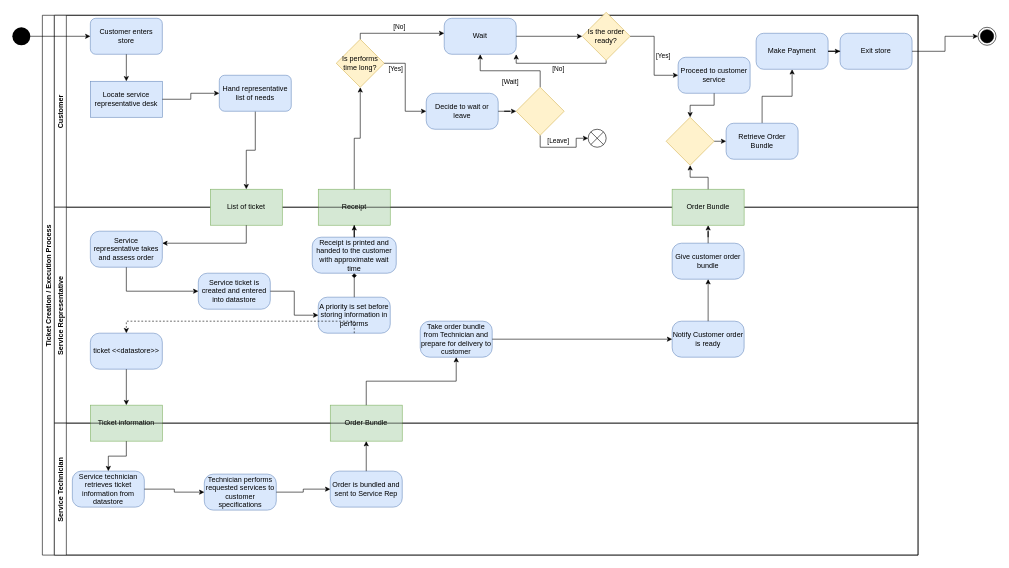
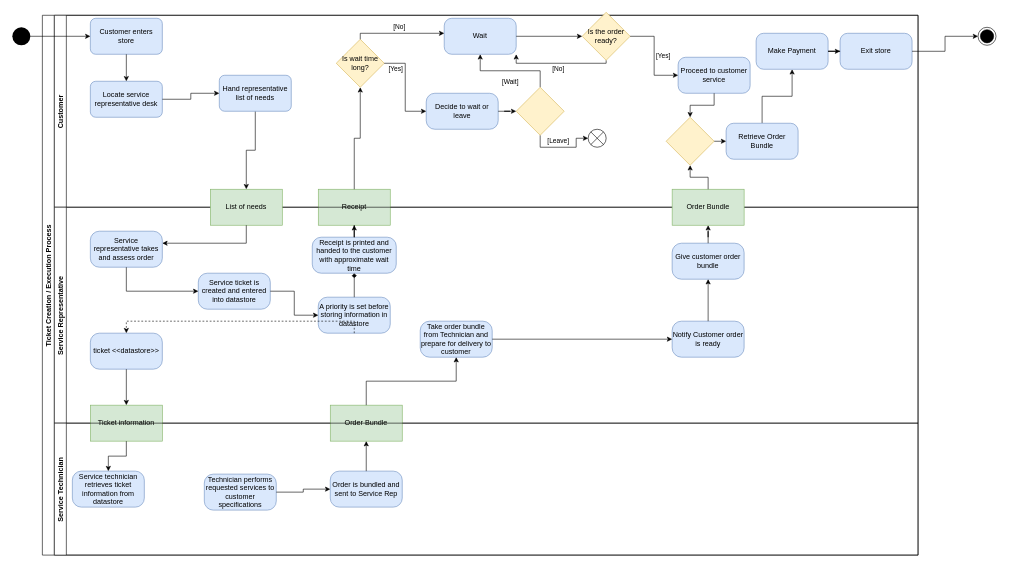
node "Is performs time long?": label "Is performs time long?" -> "Is wait time long?"
node "Locate service representative desk": shape rectangle -> rounded rectangle
node "List of ticket": label "List of ticket" -> "List of needs"
node "A priority is set before storing information in performs": label "A priority is set before storing information in performs" -> "A priority is set before storing information in datastore"
edge "Service technician retrieves ticket information from datastore" -> "Technician performs requested services to customer specifications": removed
